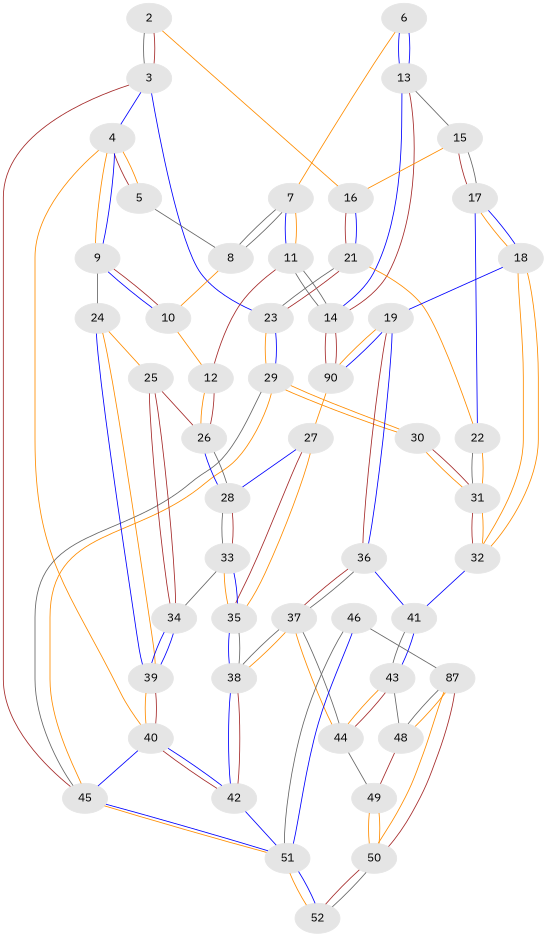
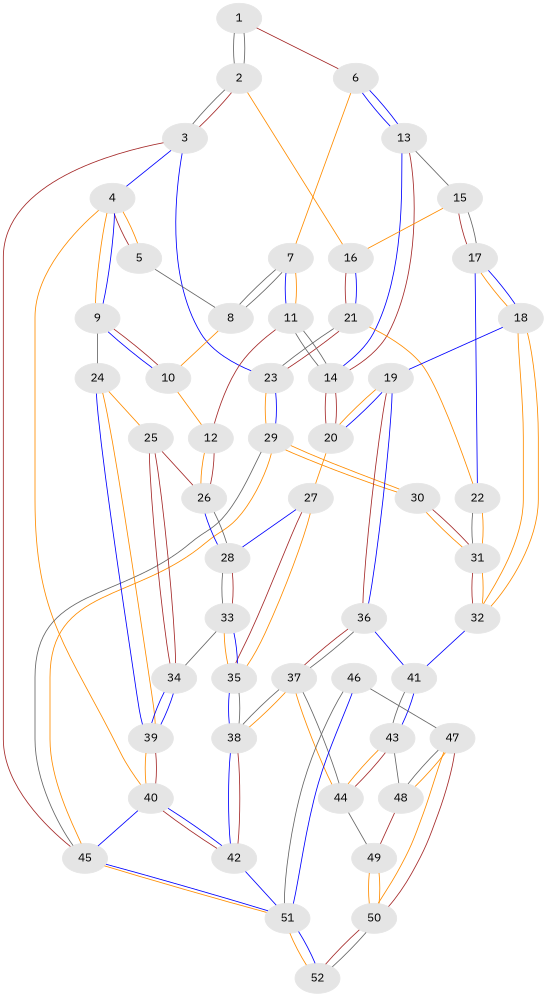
node "1": added
node "90": label "90" -> "20"
node "87": label "87" -> "47"
